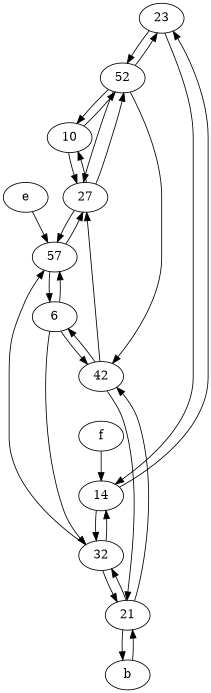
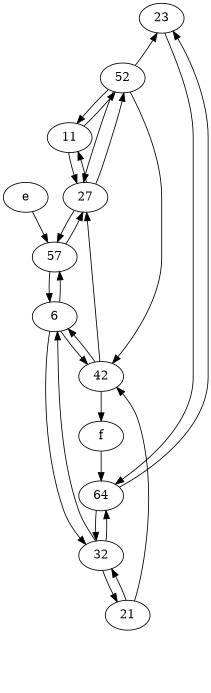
edge "23" -> "52": removed
node "10": label "10" -> "11"
edge "32" -> "57": now "32" -> "6"
edge "42" -> "21": now "42" -> "f"
node "14": label "14" -> "64"
node "b": removed
